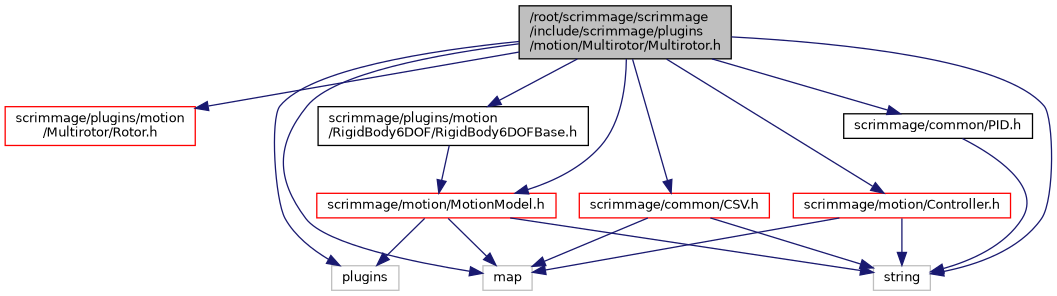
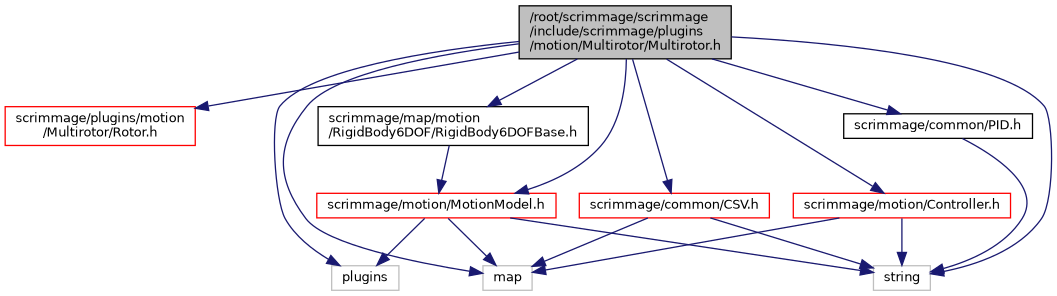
node "scrimmage/plugins/motion /RigidBody6DOF/RigidBody6DOFBase.h": label "scrimmage/plugins/motion /RigidBody6DOF/RigidBody6DOFBase.h" -> "scrimmage/map/motion /RigidBody6DOF/RigidBody6DOFBase.h"
